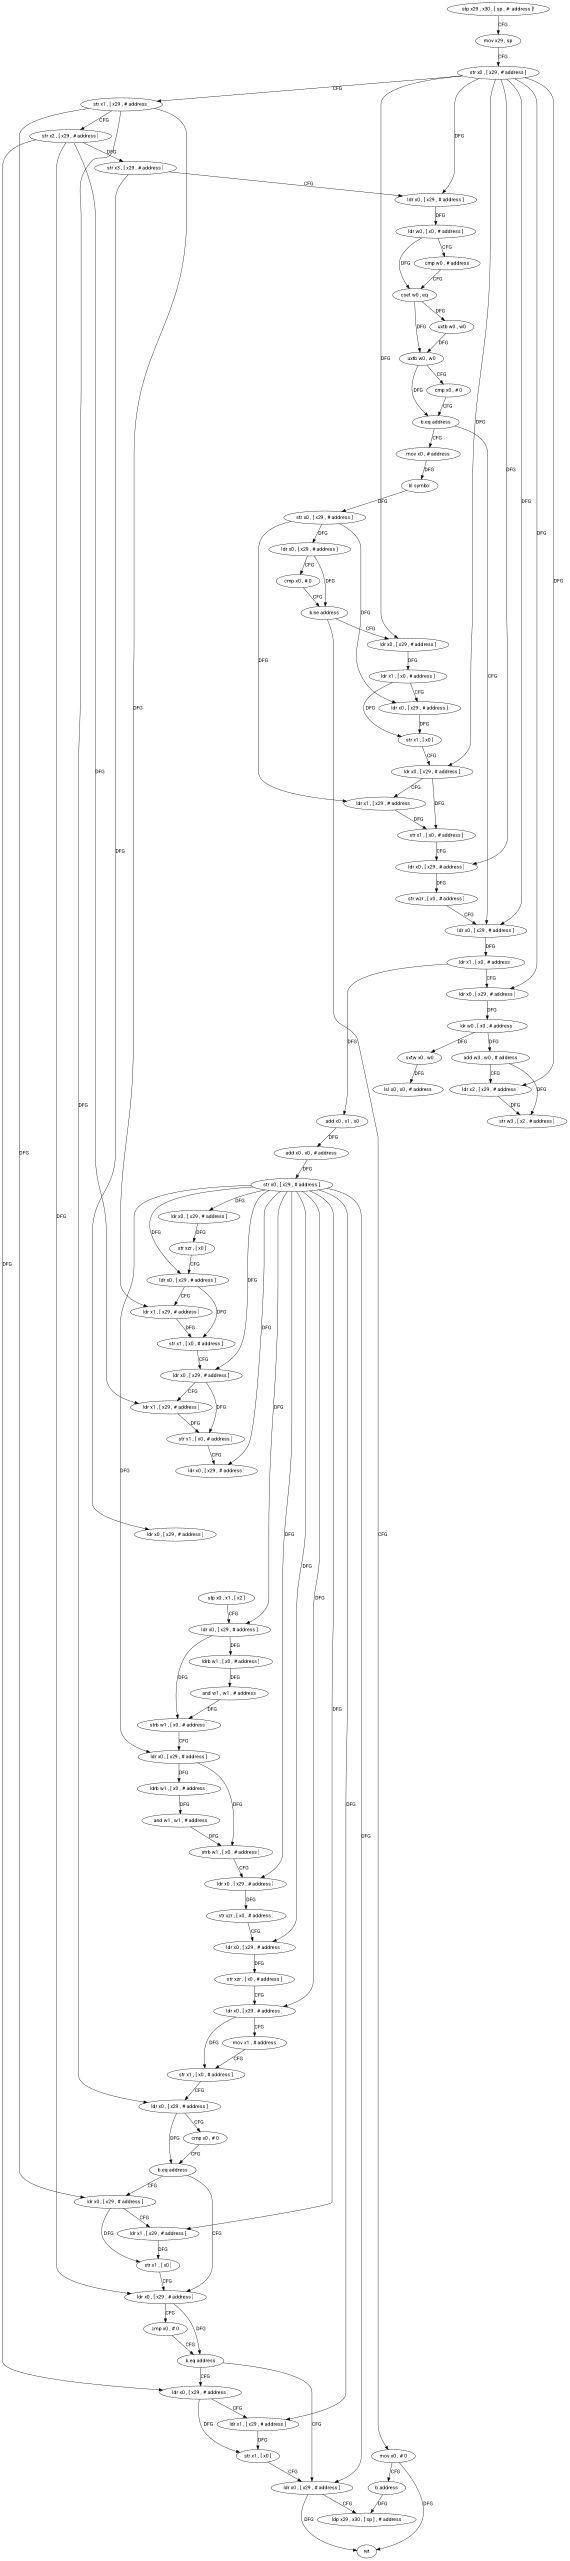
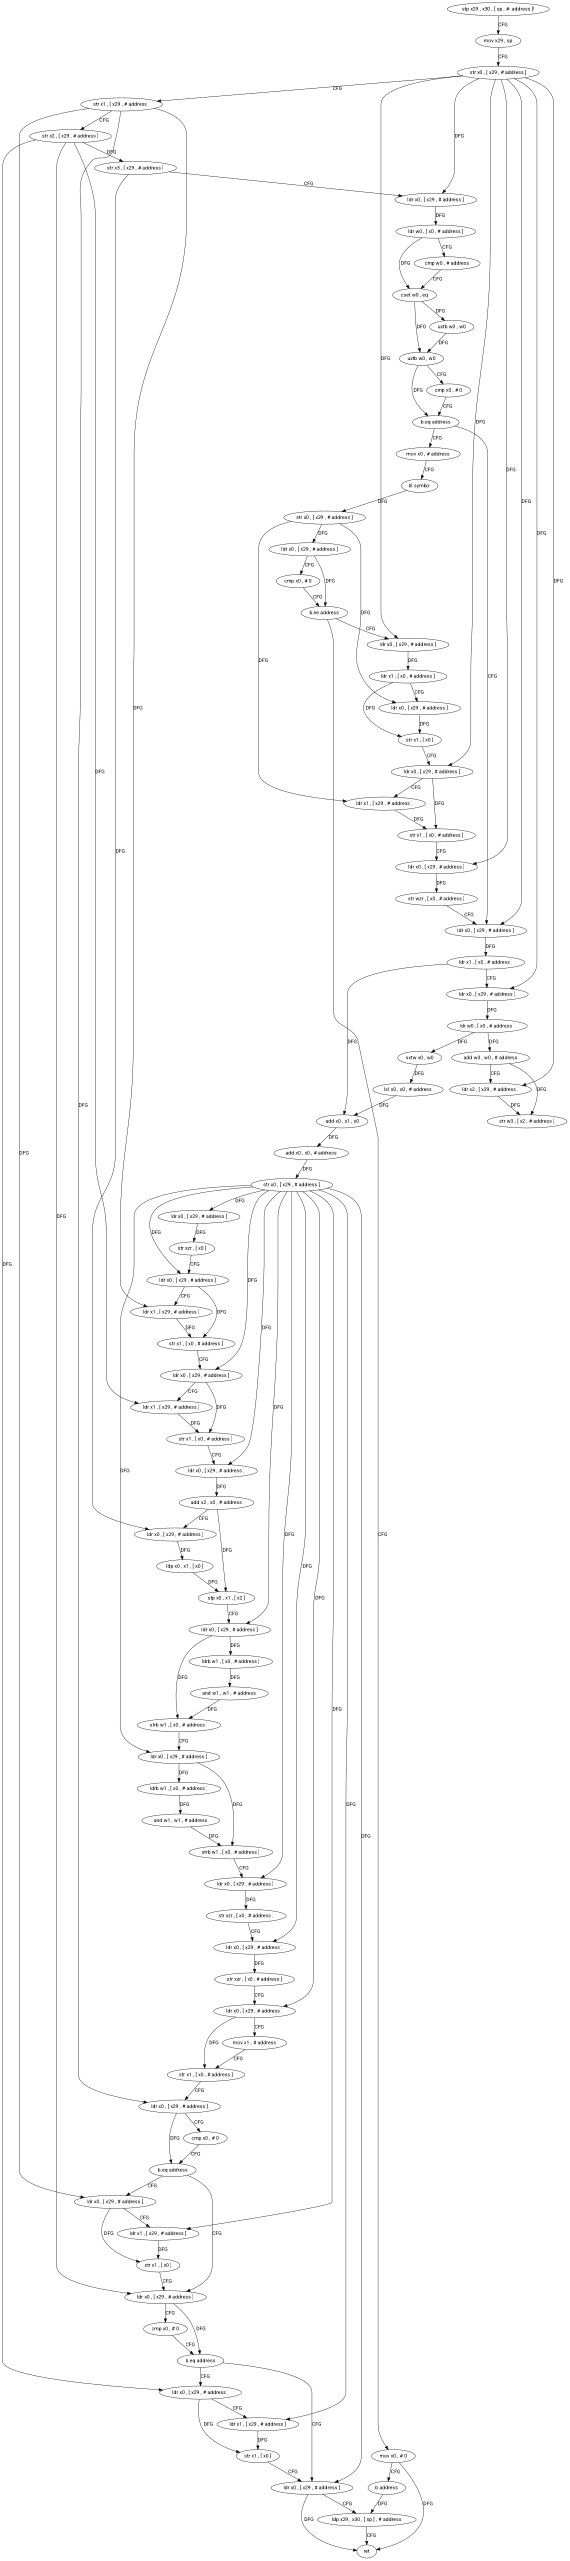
edge "mov x0 , # address" -> "bl symbol": label "DFG" -> "CFG"
edge "lsl x0 , x0 , # address" -> "add x0 , x1 , x0": added, label "DFG"
node "add x2 , x0 , # address": added
node "ldp x0 , x1 , [ x0 ]": added
edge "ldp x29 , x30 , [ sp ] , # address" -> "ret": added, label "CFG"
